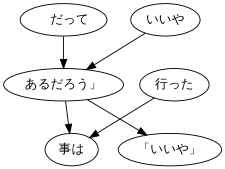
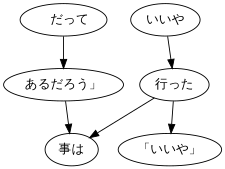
edge "いいや" -> "あるだろう」": now "いいや" -> "行った"
edge "あるだろう」" -> "「いいや」": now "行った" -> "「いいや」"
